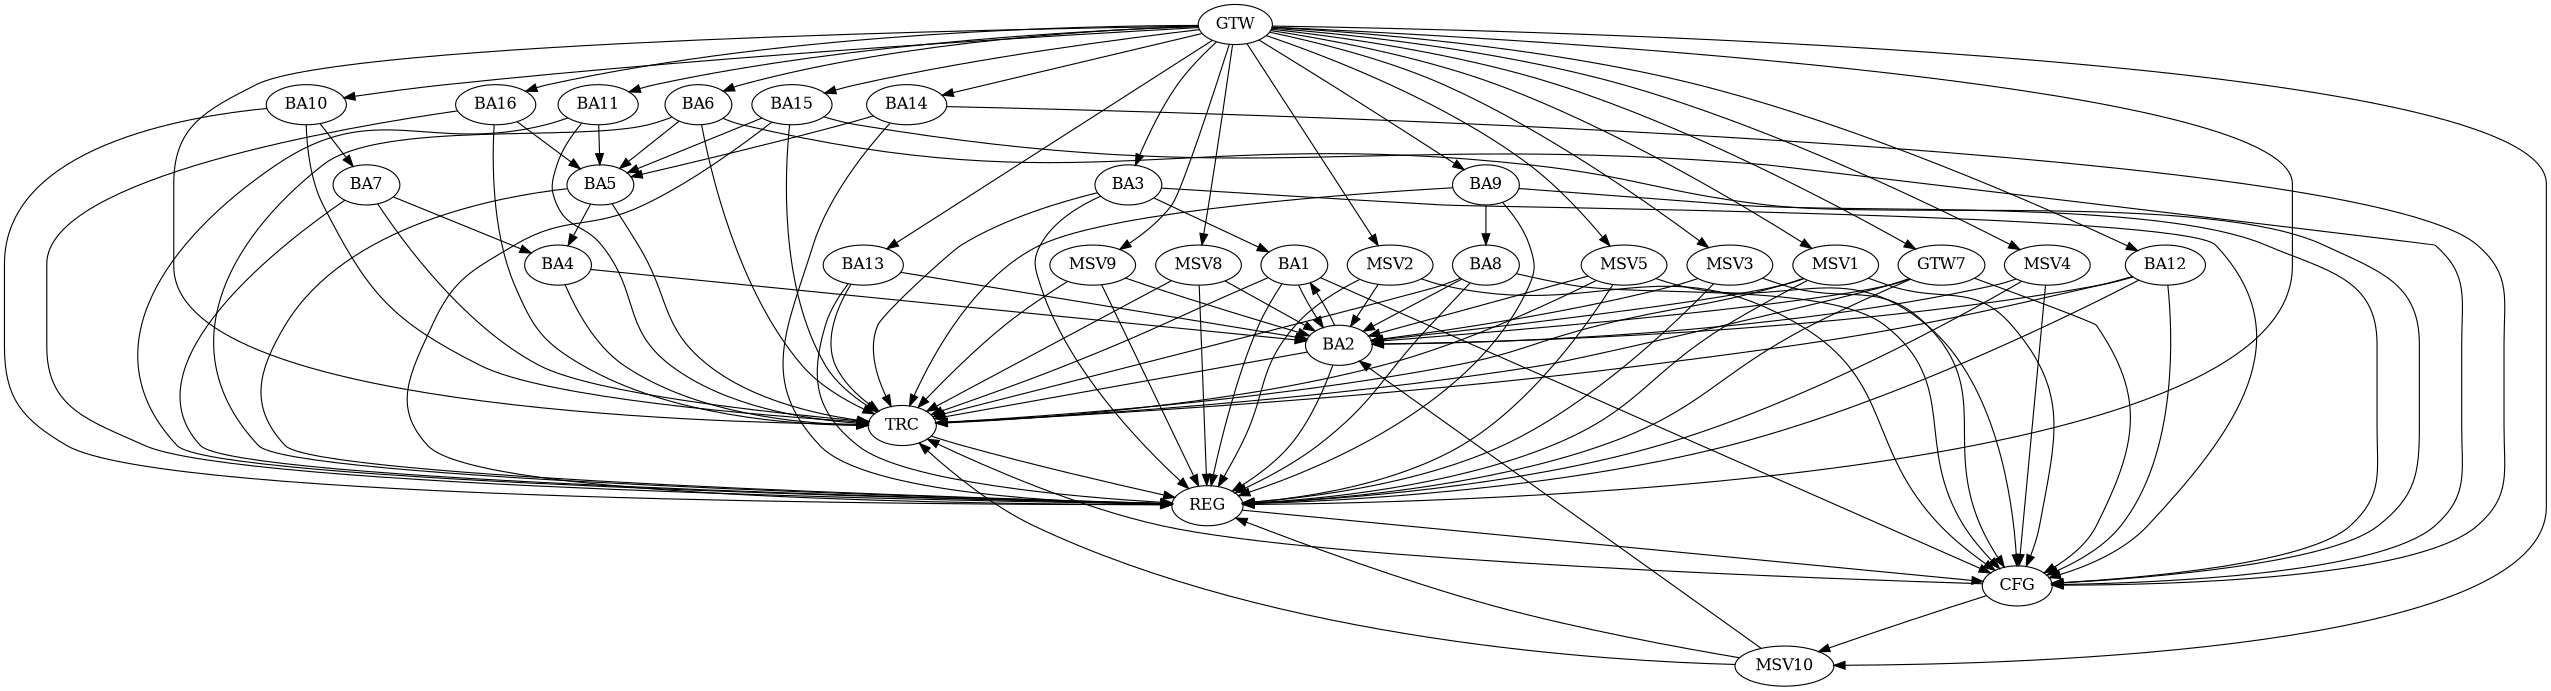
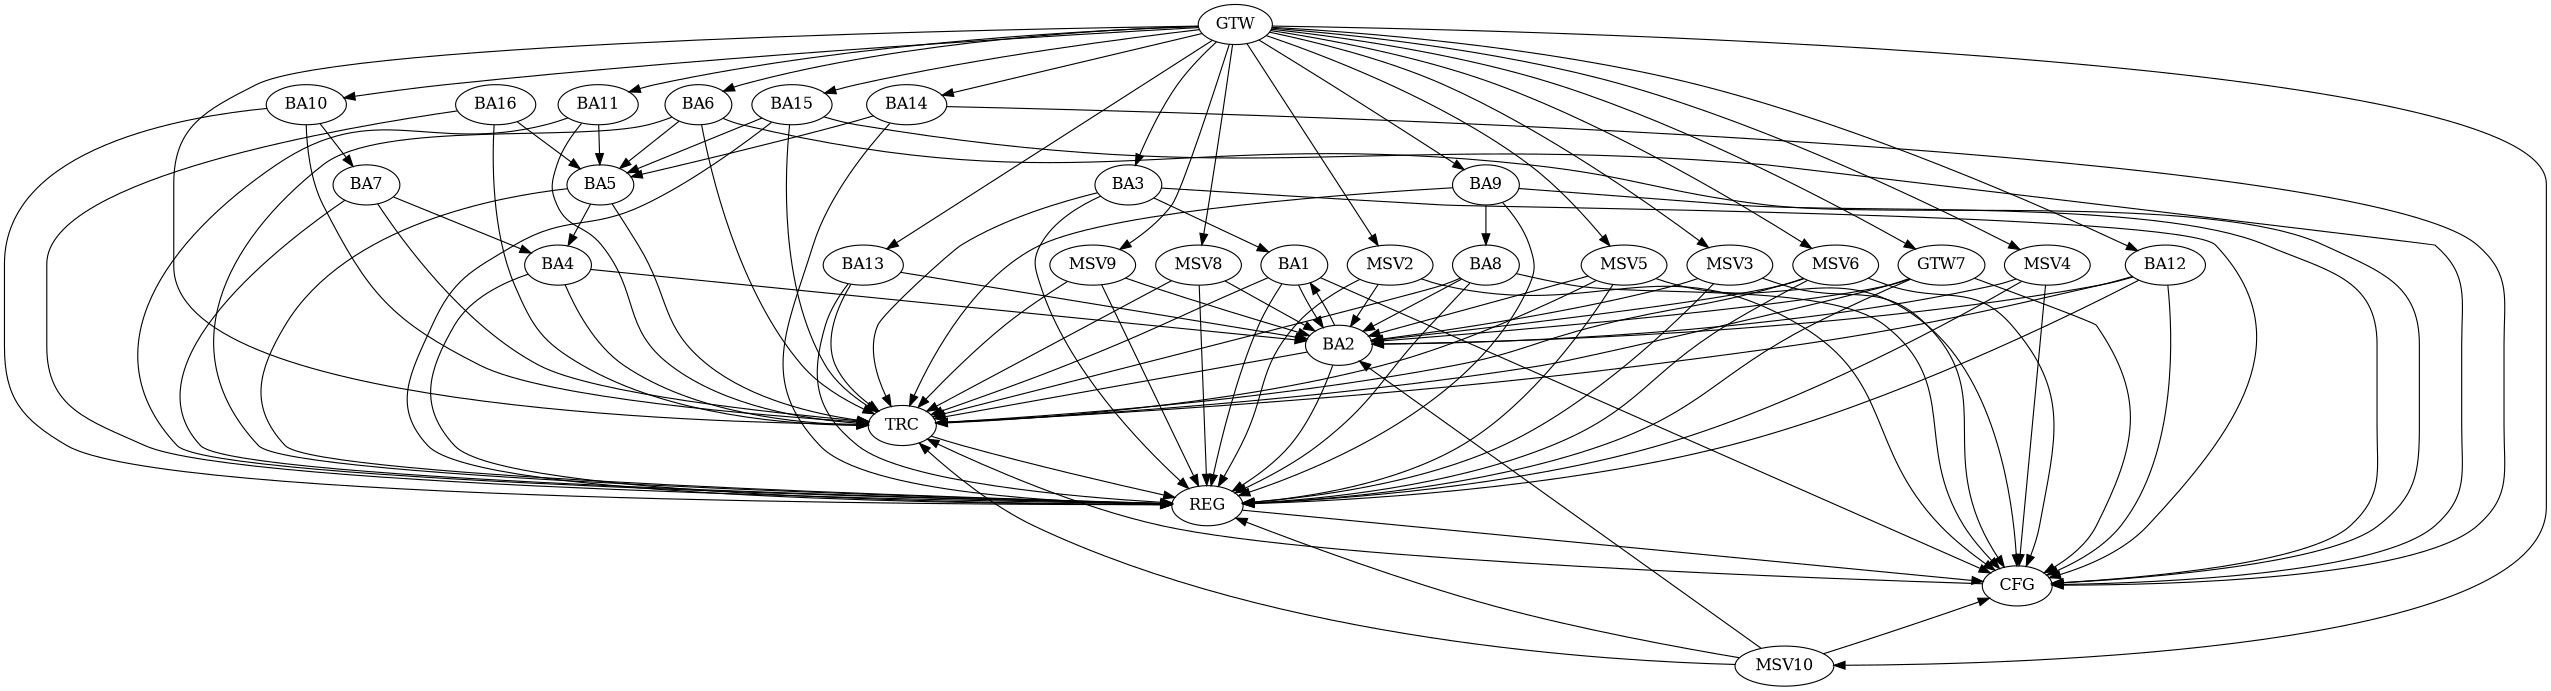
edge "GTW" -> "BA16": removed
edge "GTW" -> "REG": now "BA4" -> "REG"
node "MSV1": label "MSV1" -> "MSV6"
edge "CFG" -> "MSV10": reversed
